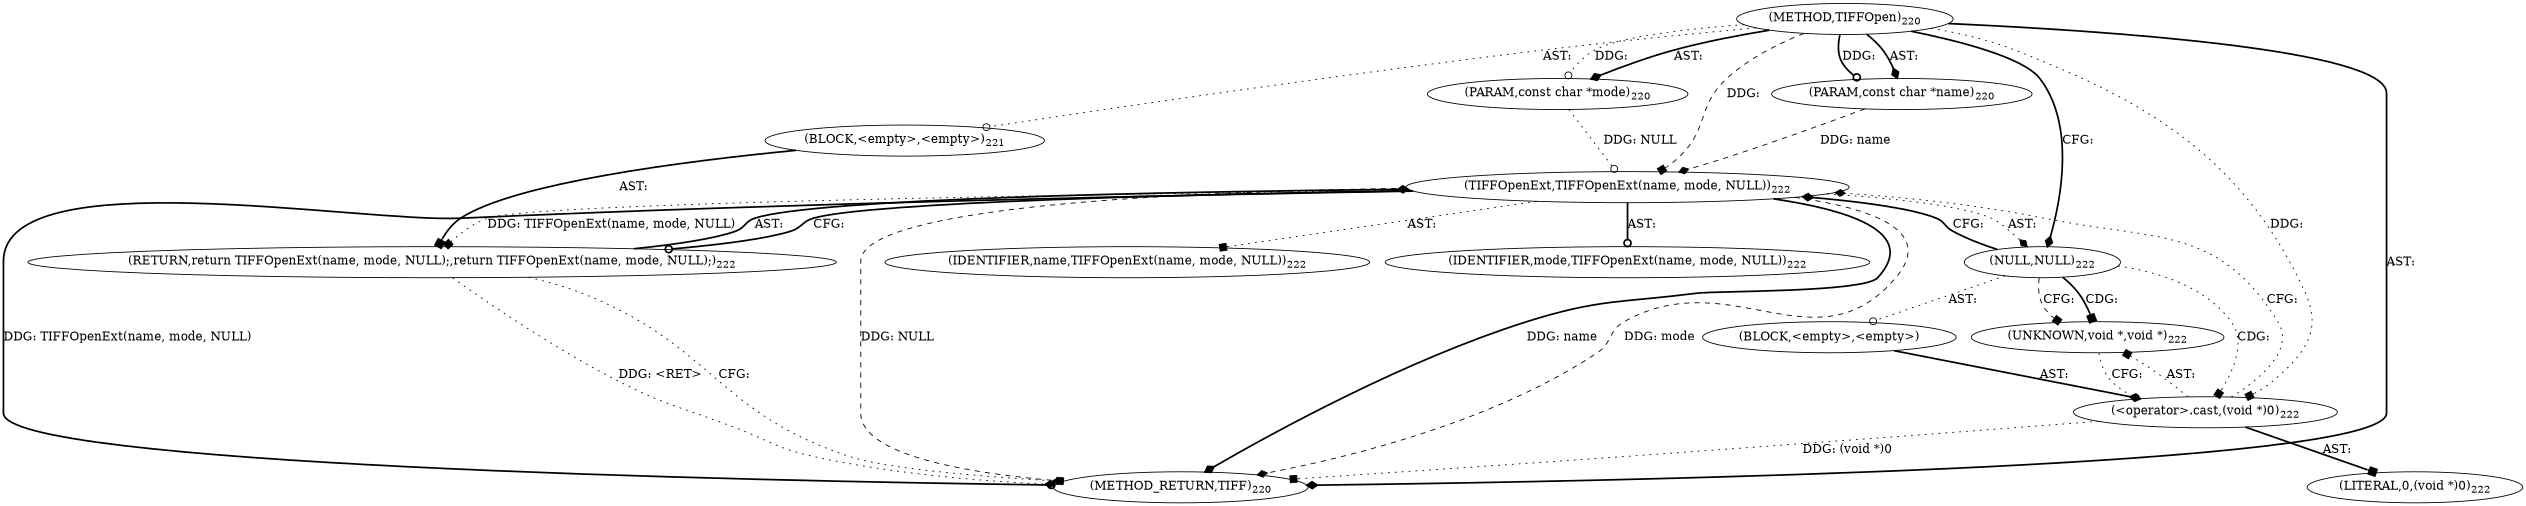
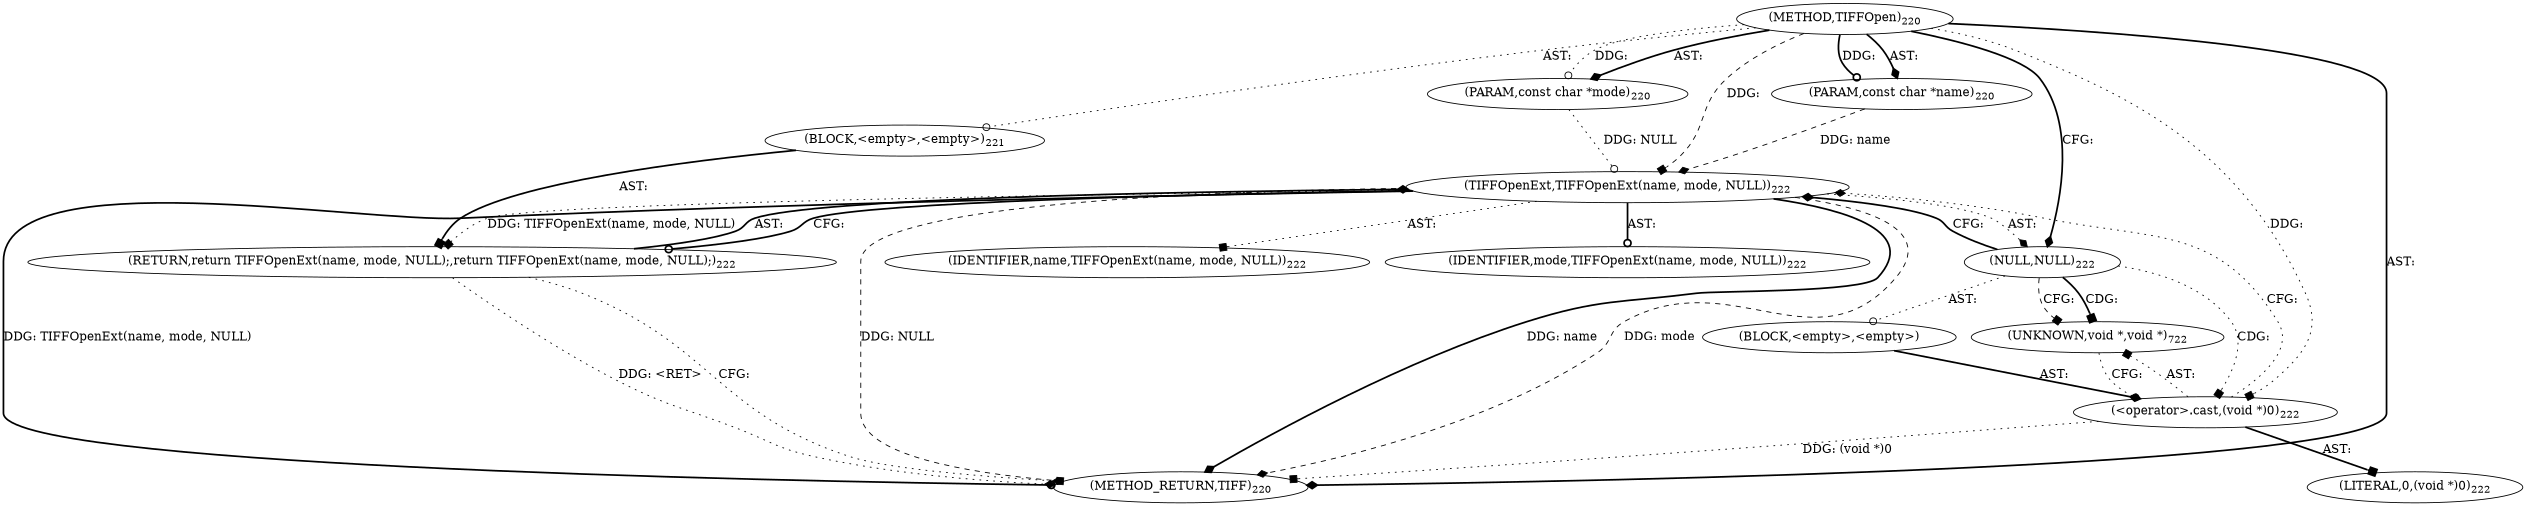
node "(UNKNOWN,void *,void *)": text "222" -> "722"
